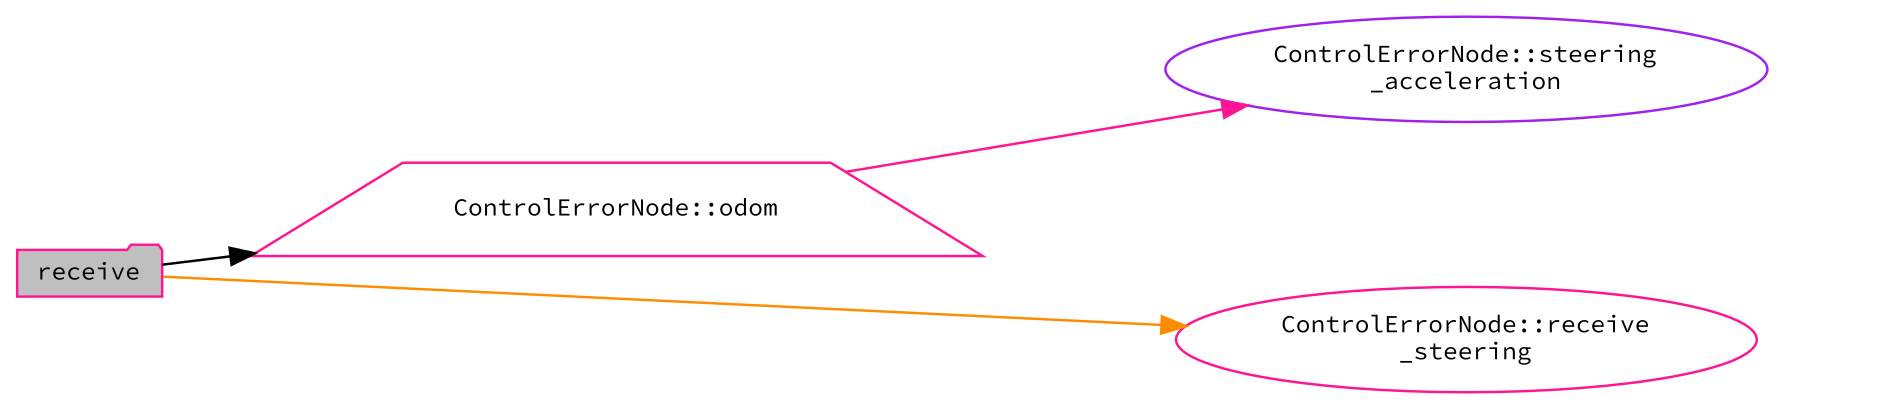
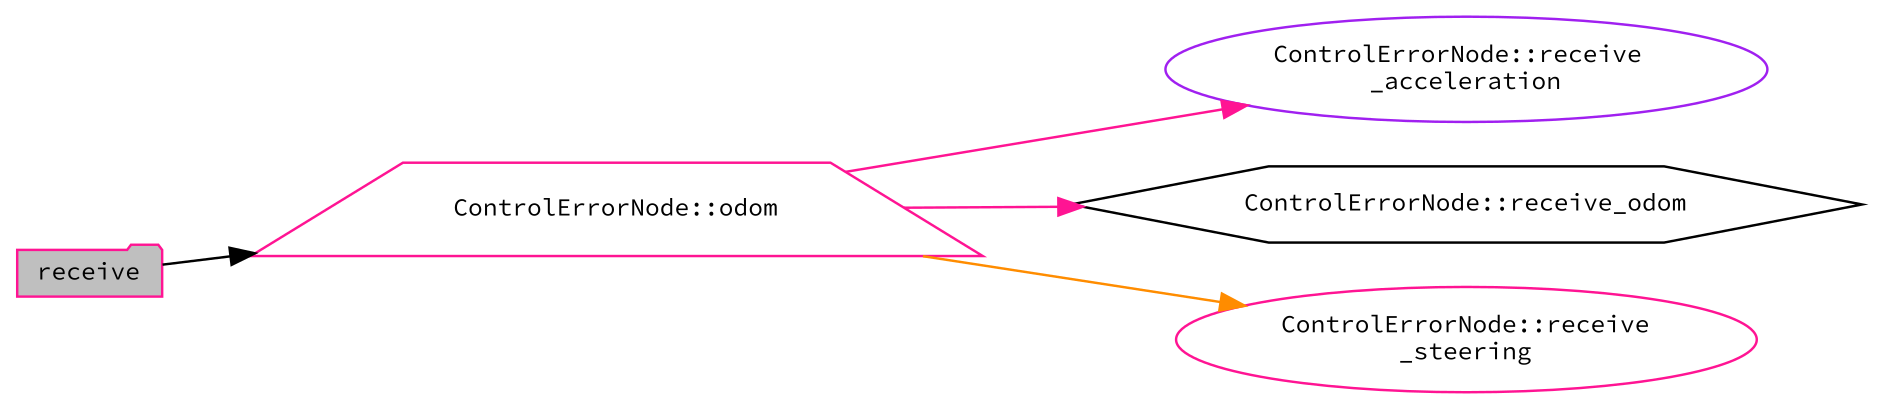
node "ControlErrorNode::steering _acceleration": label "ControlErrorNode::steering _acceleration" -> "ControlErrorNode::receive _acceleration"
node "ControlErrorNode::receive_odom": added
edge "receive" -> "ControlErrorNode::receive _steering": now "ControlErrorNode::odom" -> "ControlErrorNode::receive _steering"
